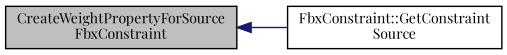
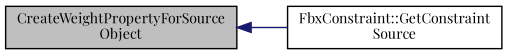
node "CreateWeightPropertyForSource FbxConstraint": label "CreateWeightPropertyForSource FbxConstraint" -> "CreateWeightPropertyForSource Object"
